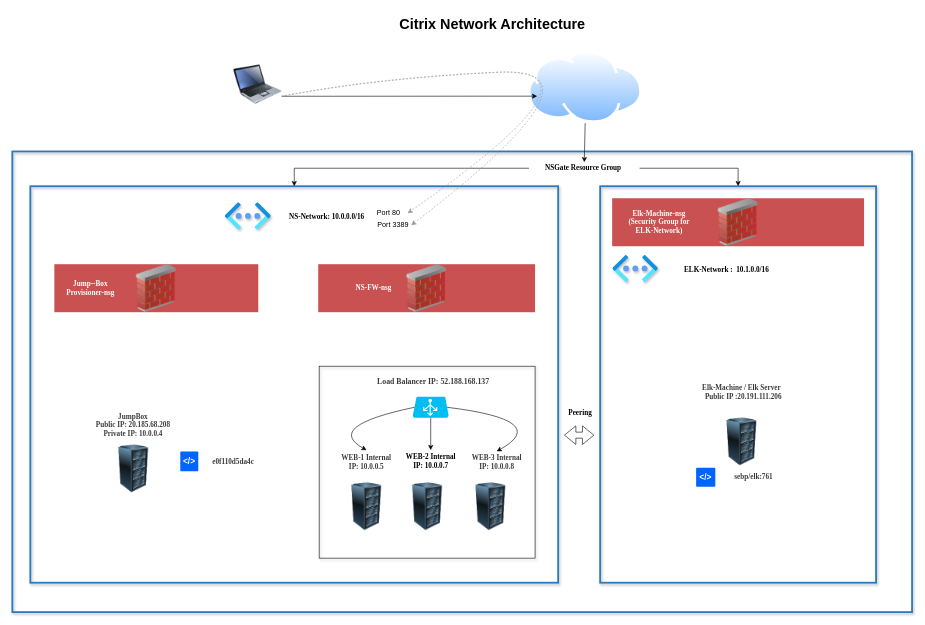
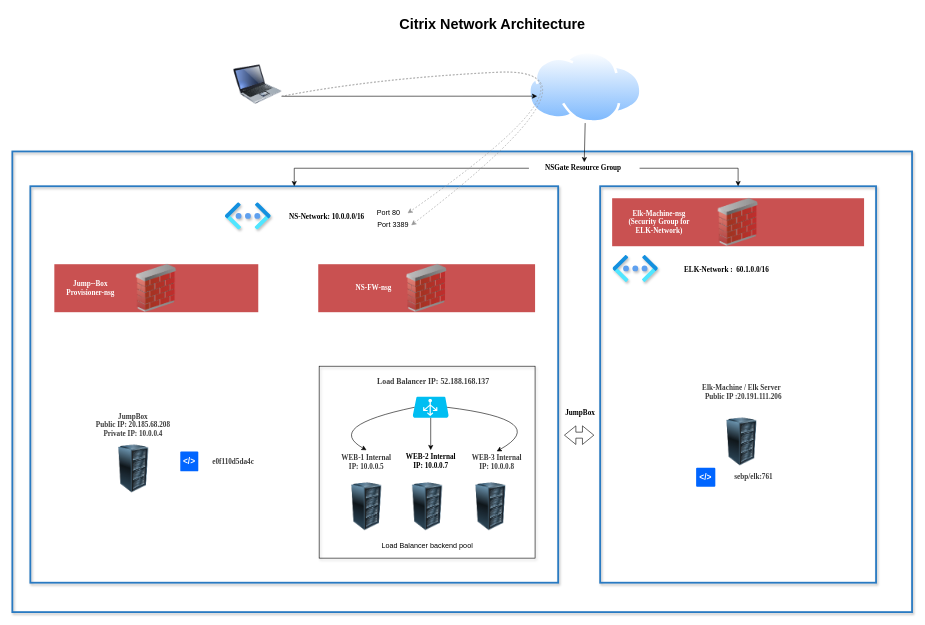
node "ELK-Network : 10.1.0.0/16": label "ELK-Network : 10.1.0.0/16" -> "ELK-Network : 60.1.0.0/16"
node "Peering": label "Peering" -> "JumpBox"
node "Load Balancer backend pool": added
